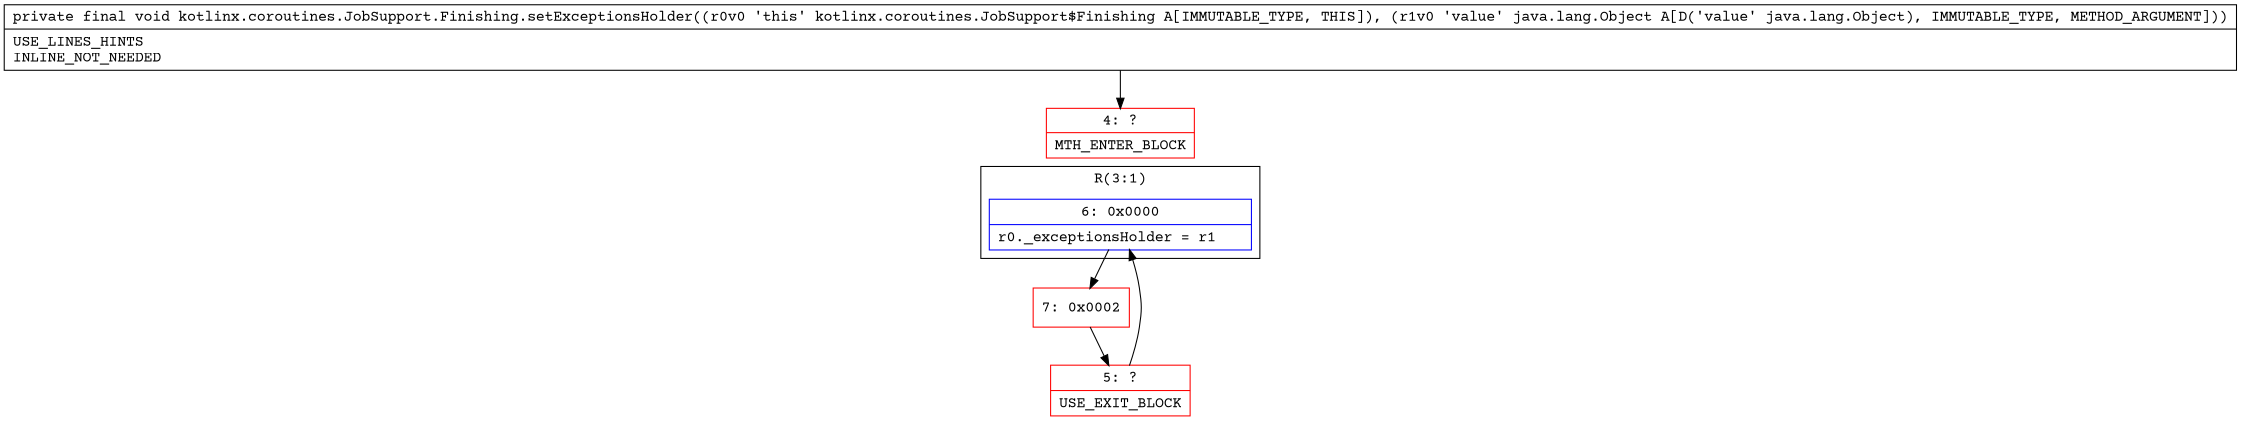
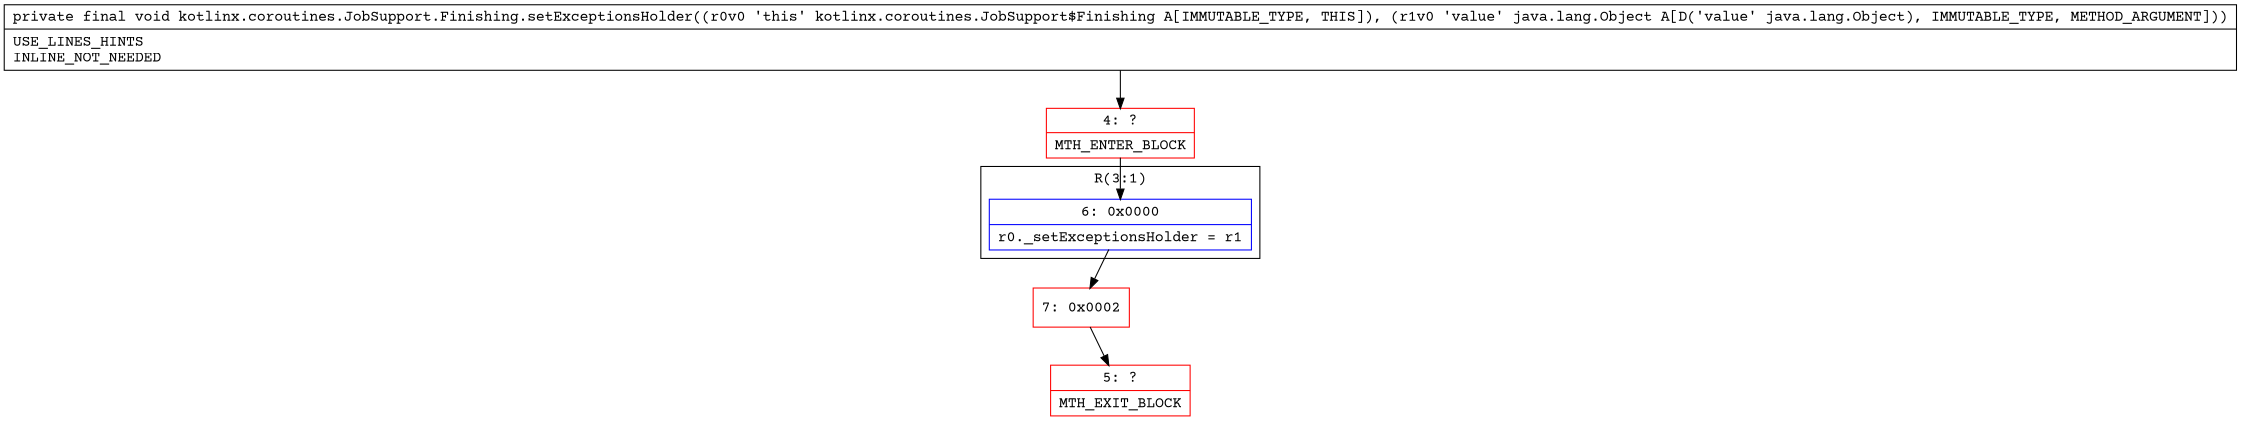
node "6: 0x0000": text "r0._exceptionsHolder = r1" -> "r0._setExceptionsHolder = r1"
edge "5: ?" -> "6: 0x0000": now "4: ?" -> "6: 0x0000"
node "5: ?": text "USE_EXIT_BLOCK" -> "MTH_EXIT_BLOCK"
